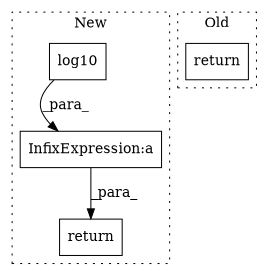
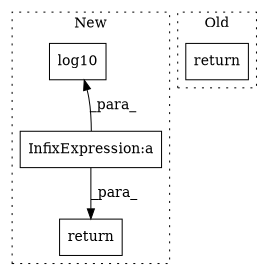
edge "log10" -> "InfixExpression:a": reversed
